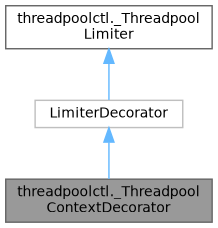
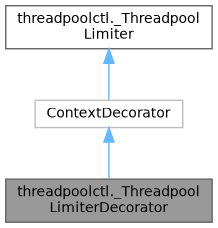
node "LimiterDecorator": label "LimiterDecorator" -> "ContextDecorator"
node "threadpoolctl._Threadpool ContextDecorator": label "threadpoolctl._Threadpool ContextDecorator" -> "threadpoolctl._Threadpool LimiterDecorator"
